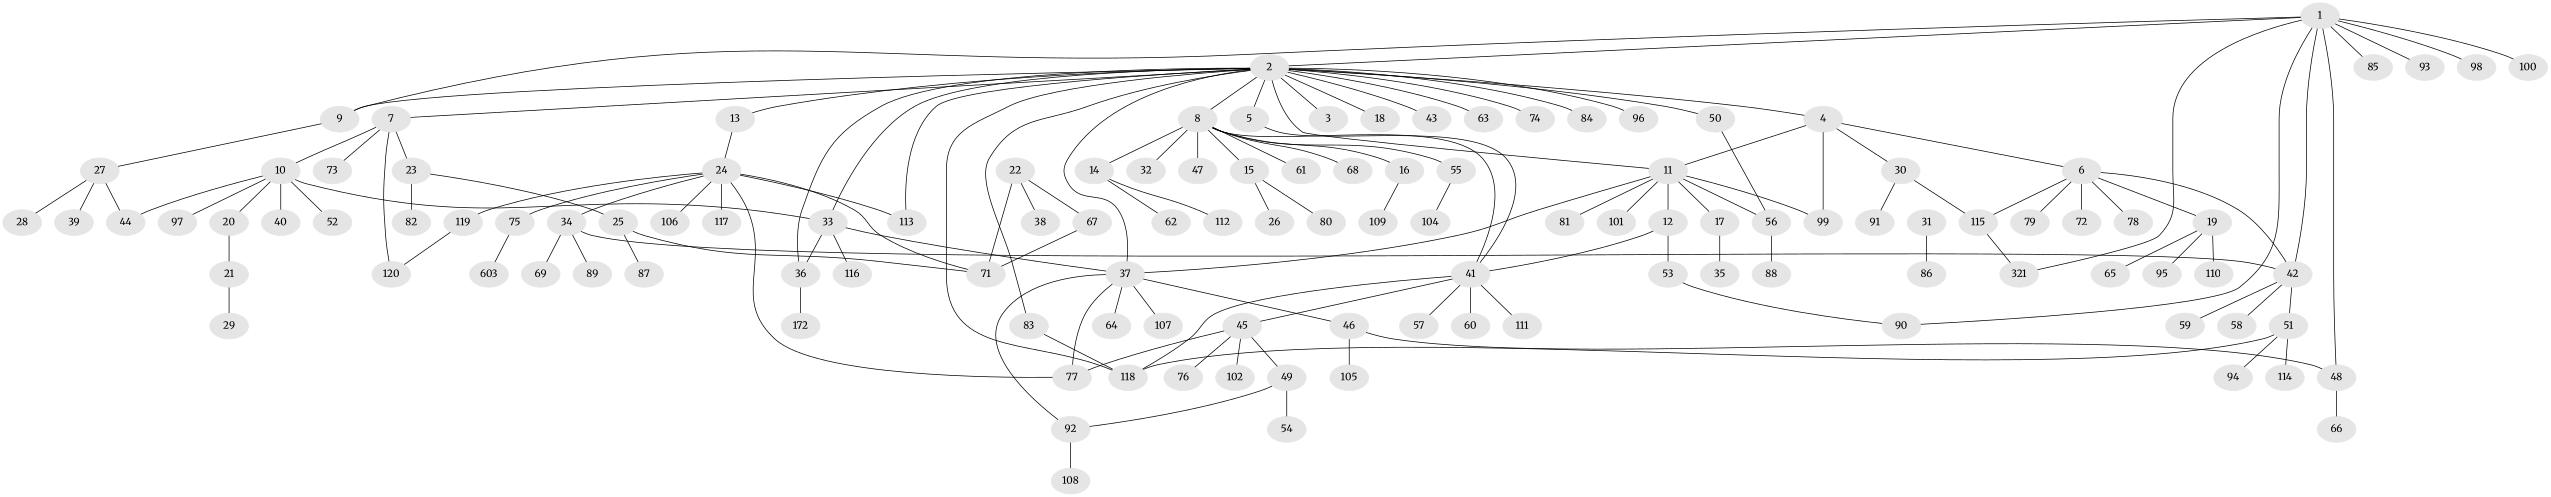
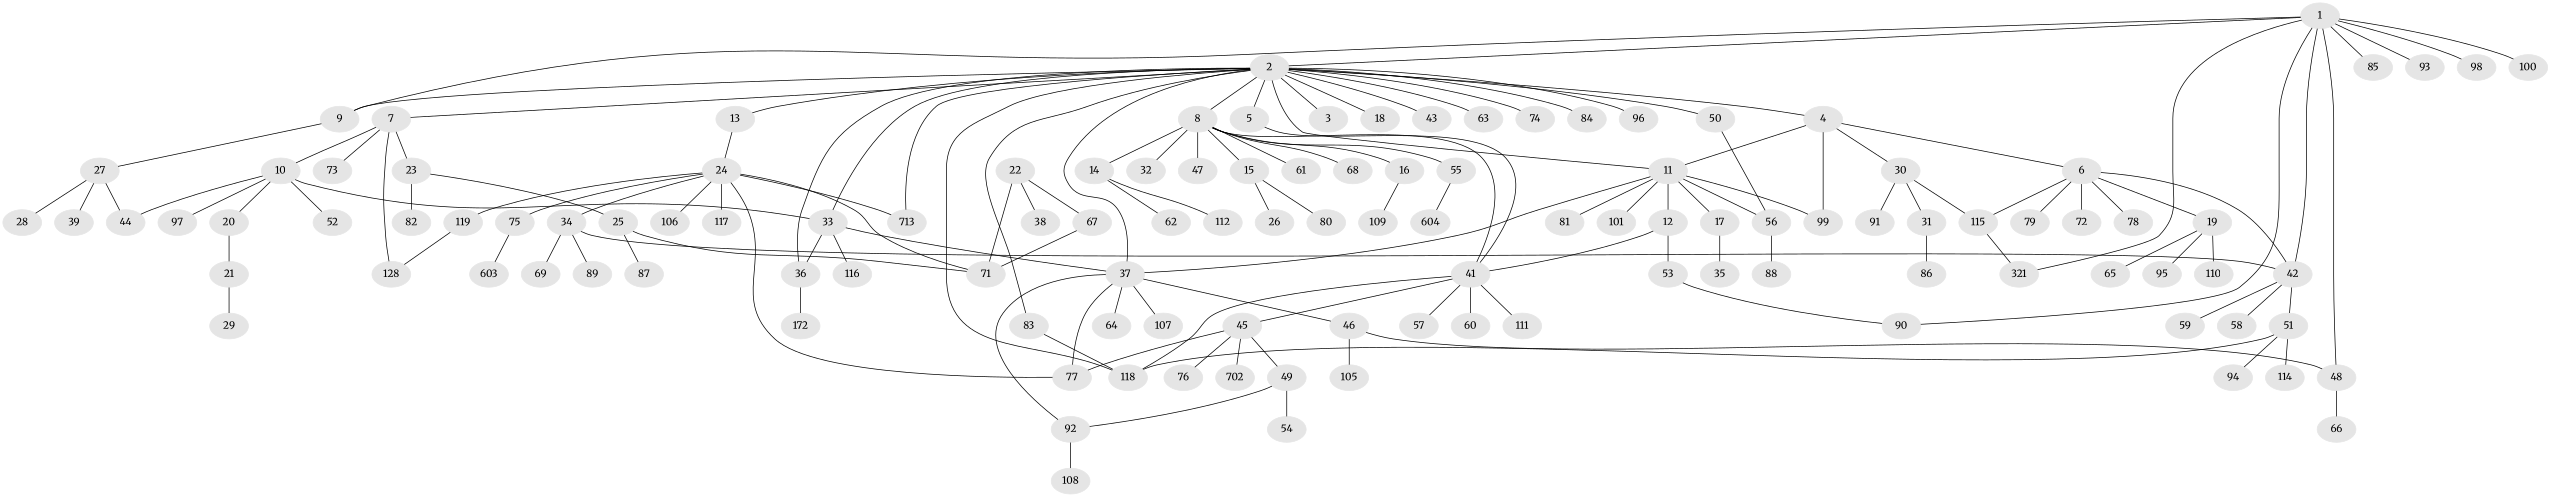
edge "30" -- "31": added
node "40": removed
node "113": label "113" -> "713"
node "104": label "104" -> "604"
node "120": label "120" -> "128"
node "102": label "102" -> "702"
